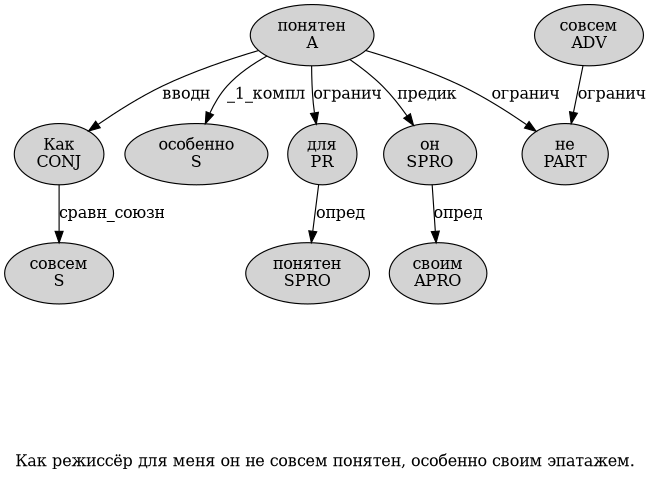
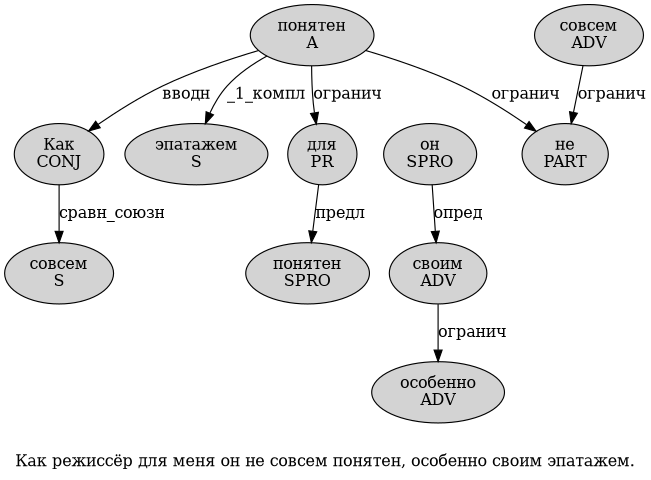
edge "понятен A" -> "он SPRO": removed, label "предик"
node "особенно S": label "особенно S" -> "эпатажем S"
edge "для PR" -> "понятен SPRO": label "опред" -> "предл"
node "своим APRO": label "своим APRO" -> "своим ADV"
node "особенно ADV": added
